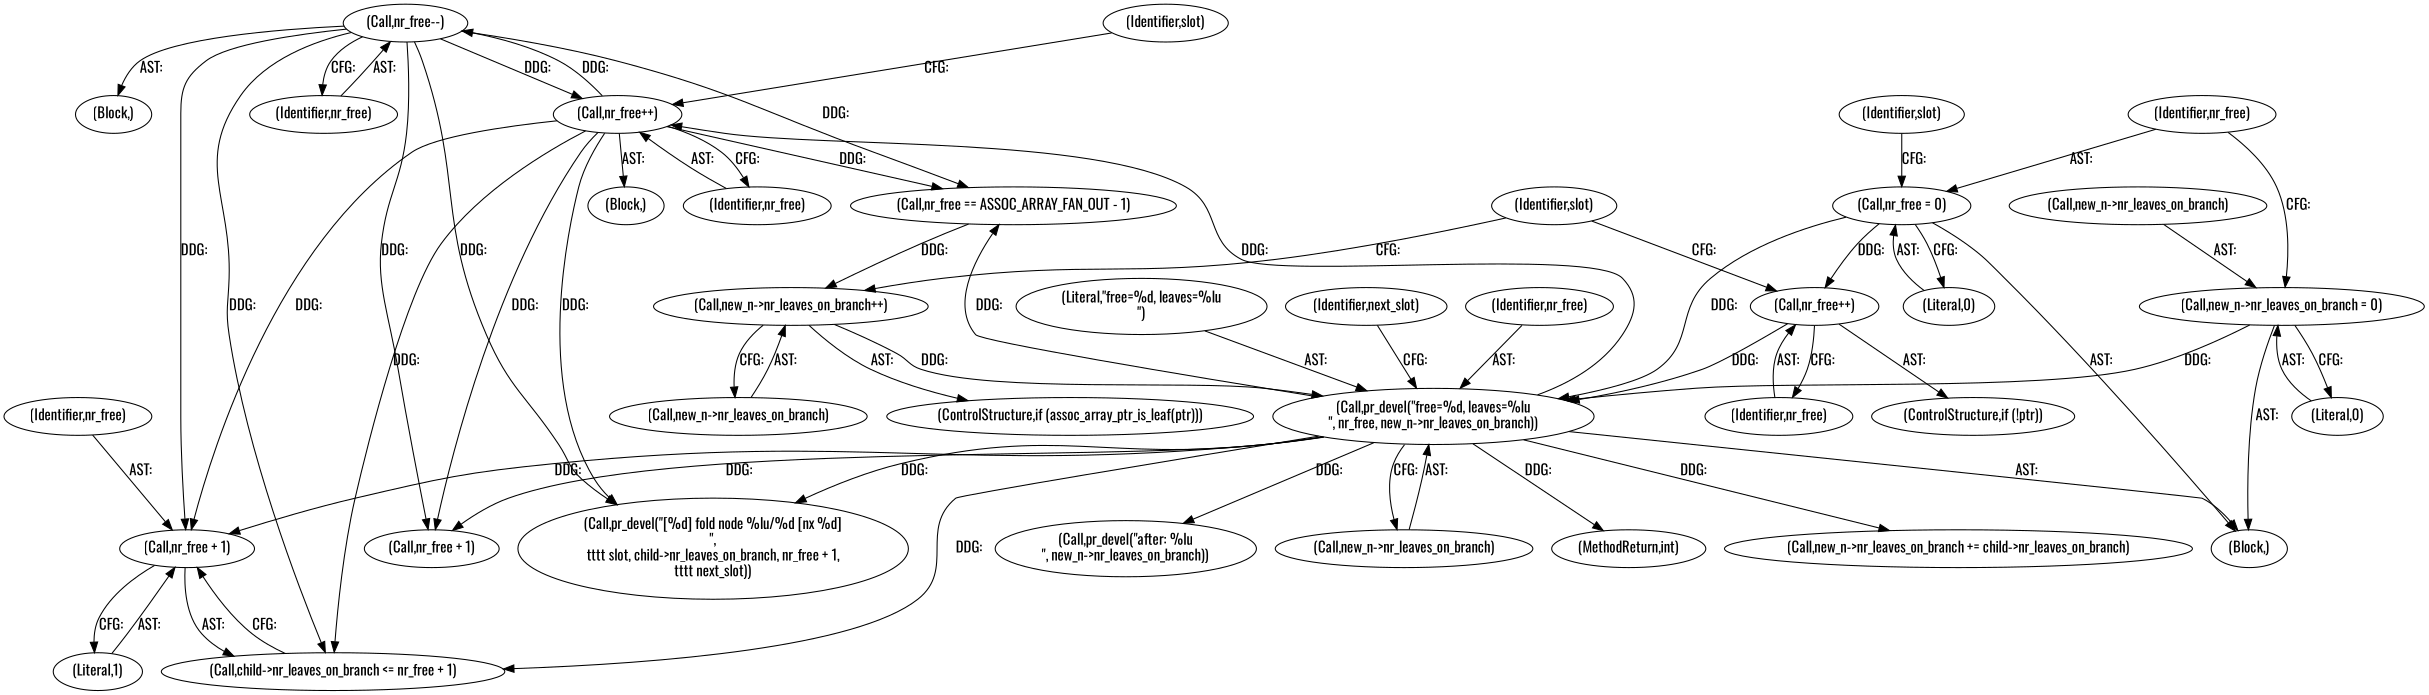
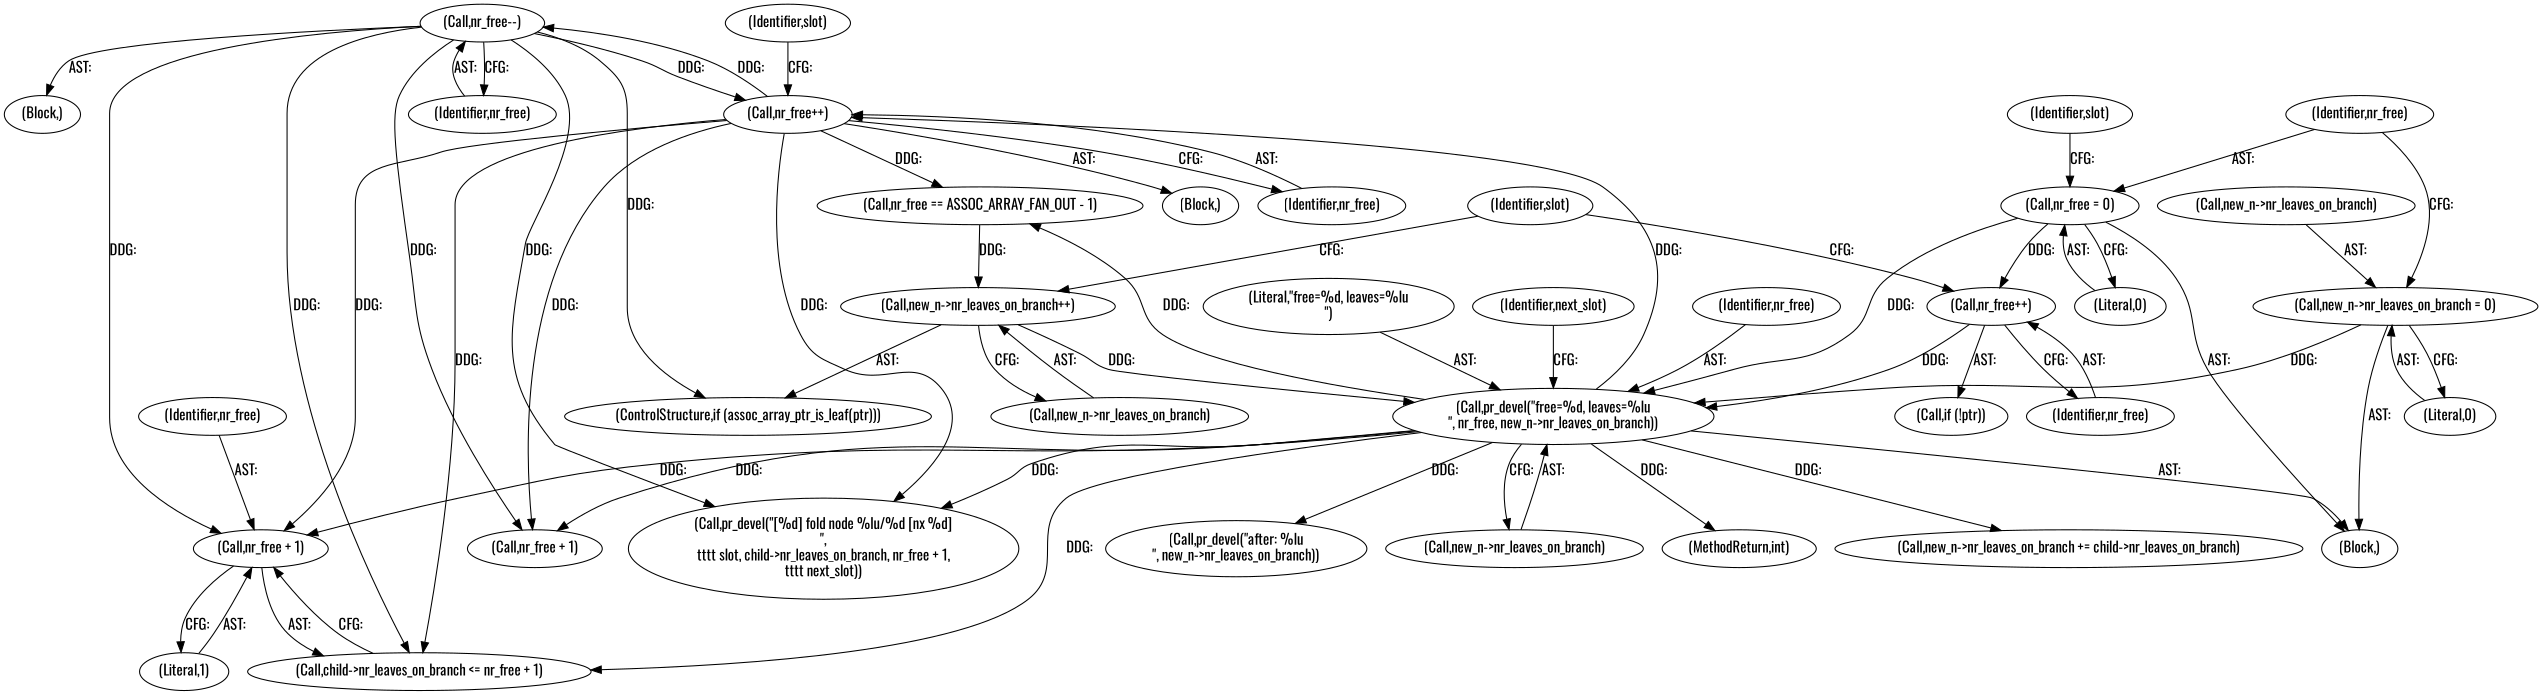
edge "(Call,nr_free--)" -> "(Call,nr_free == ASSOC_ARRAY_FAN_OUT - 1)": now "(Call,nr_free--)" -> "(ControlStructure,if (assoc_array_ptr_is_leaf(ptr)))"
node "(ControlStructure,if (!ptr))": label "(ControlStructure,if (!ptr))" -> "(Call,if (!ptr))"
